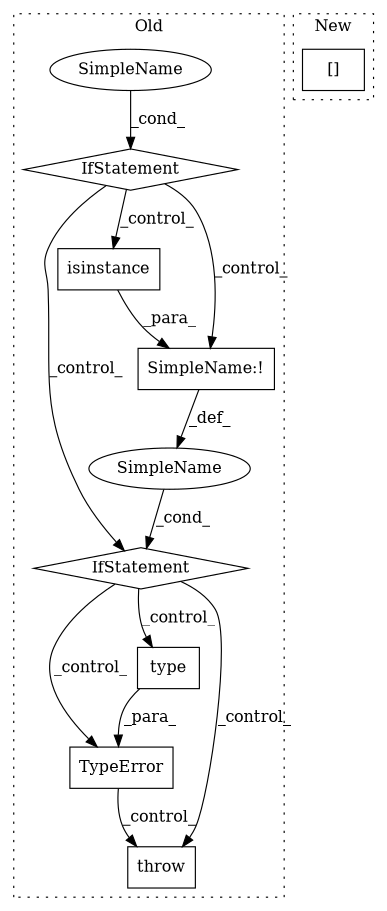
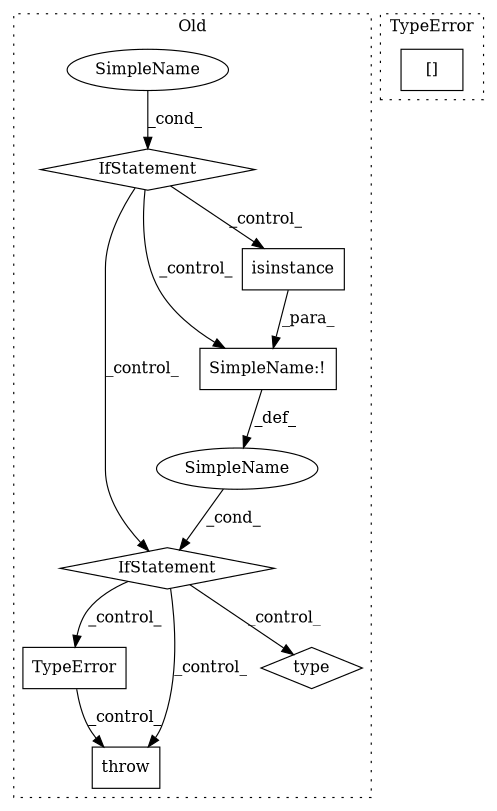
cluster "New": label "New" -> "TypeError"
node "type": shape box -> diamond
edge "type" -> "TypeError": removed, label "_para_"
